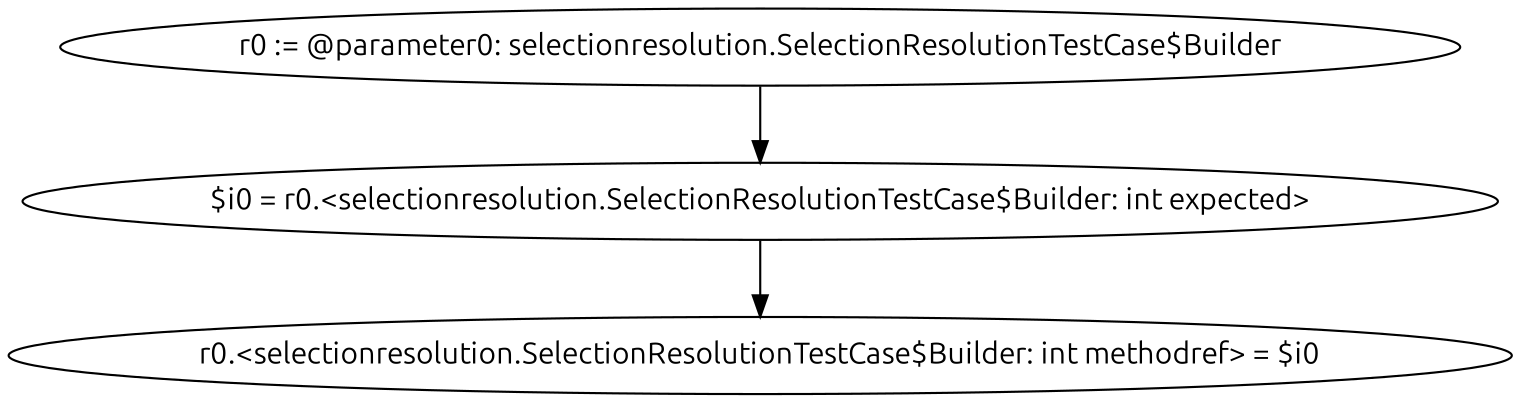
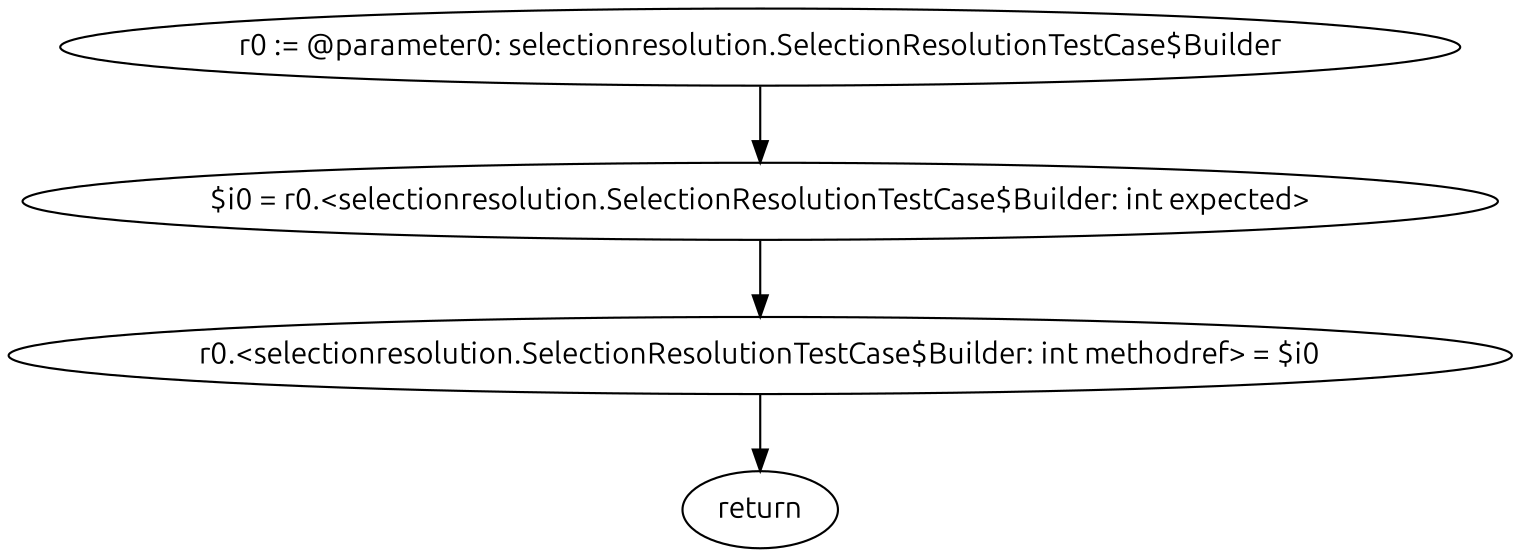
node "return": added
